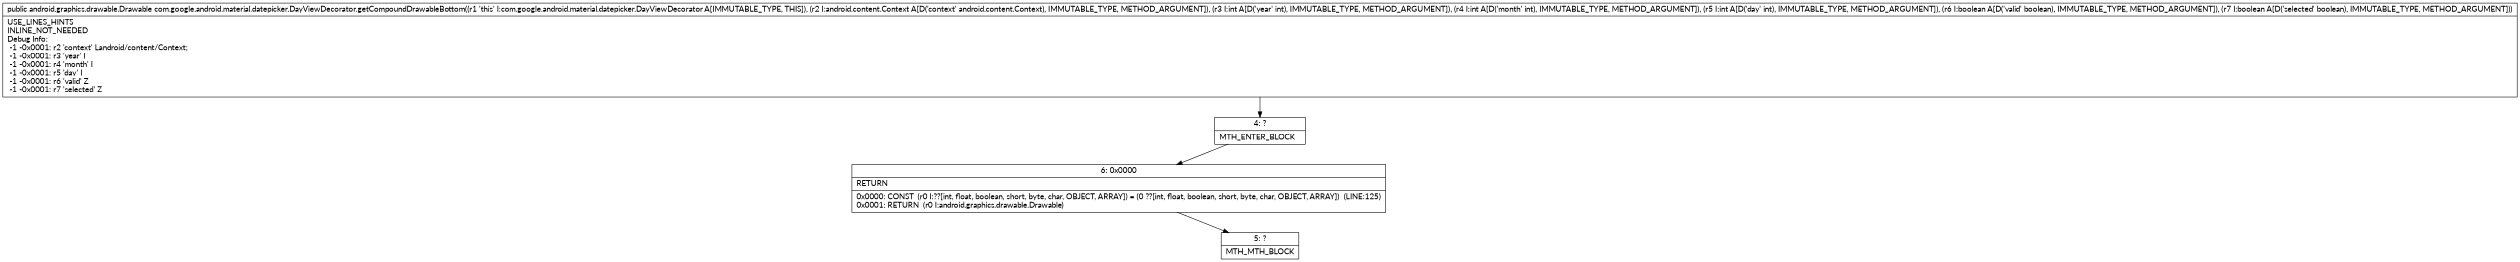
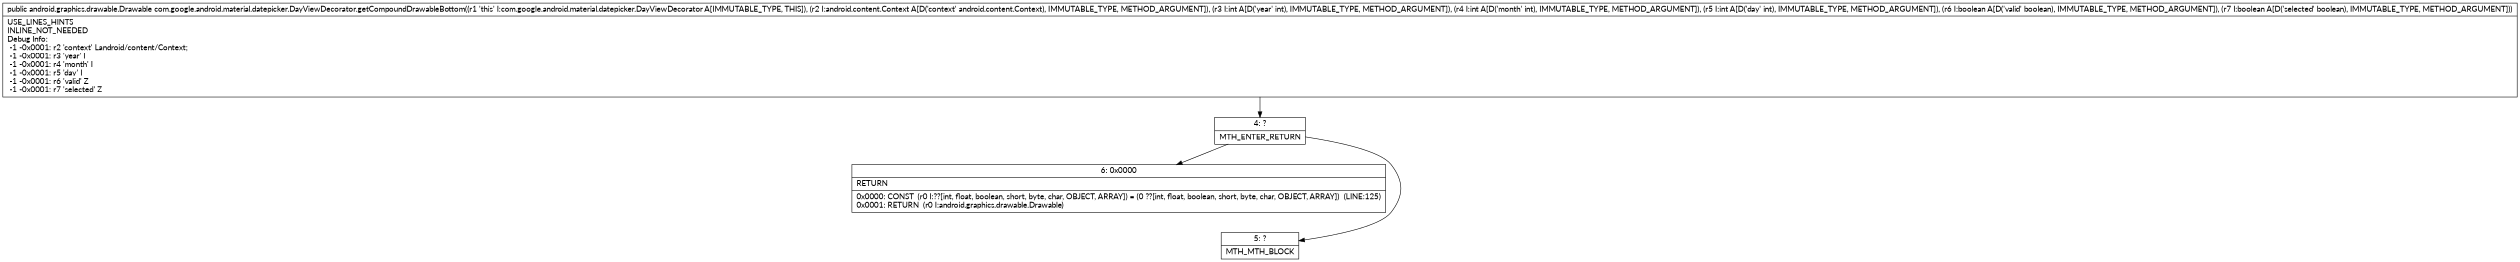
node "4: ?": text "MTH_ENTER_BLOCK" -> "MTH_ENTER_RETURN"
edge "6: 0x0000" -> "5: ?": now "4: ?" -> "5: ?"
